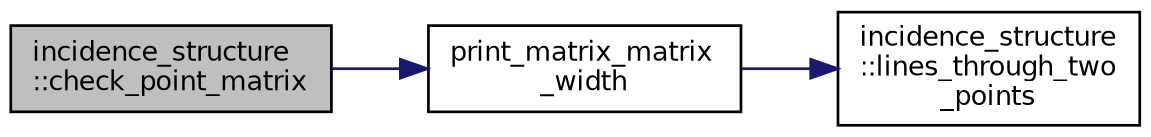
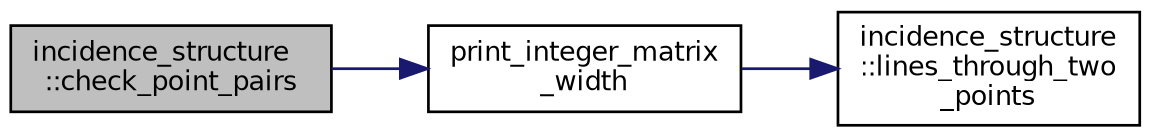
node "incidence_structure ::check_point_matrix": label "incidence_structure ::check_point_matrix" -> "incidence_structure ::check_point_pairs"
node "print_matrix_matrix _width": label "print_matrix_matrix _width" -> "print_integer_matrix _width"
